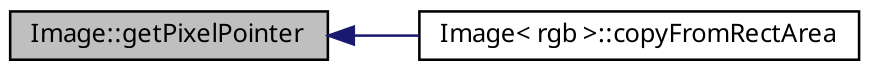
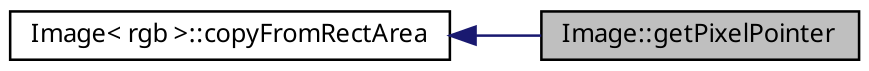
edge "Image< rgb >::copyFromRectArea" -> "Image::getPixelPointer": reversed
